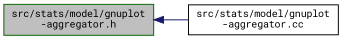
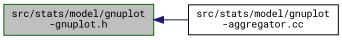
node "src/stats/model/gnuplot -aggregator.h": label "src/stats/model/gnuplot -aggregator.h" -> "src/stats/model/gnuplot -gnuplot.h"
